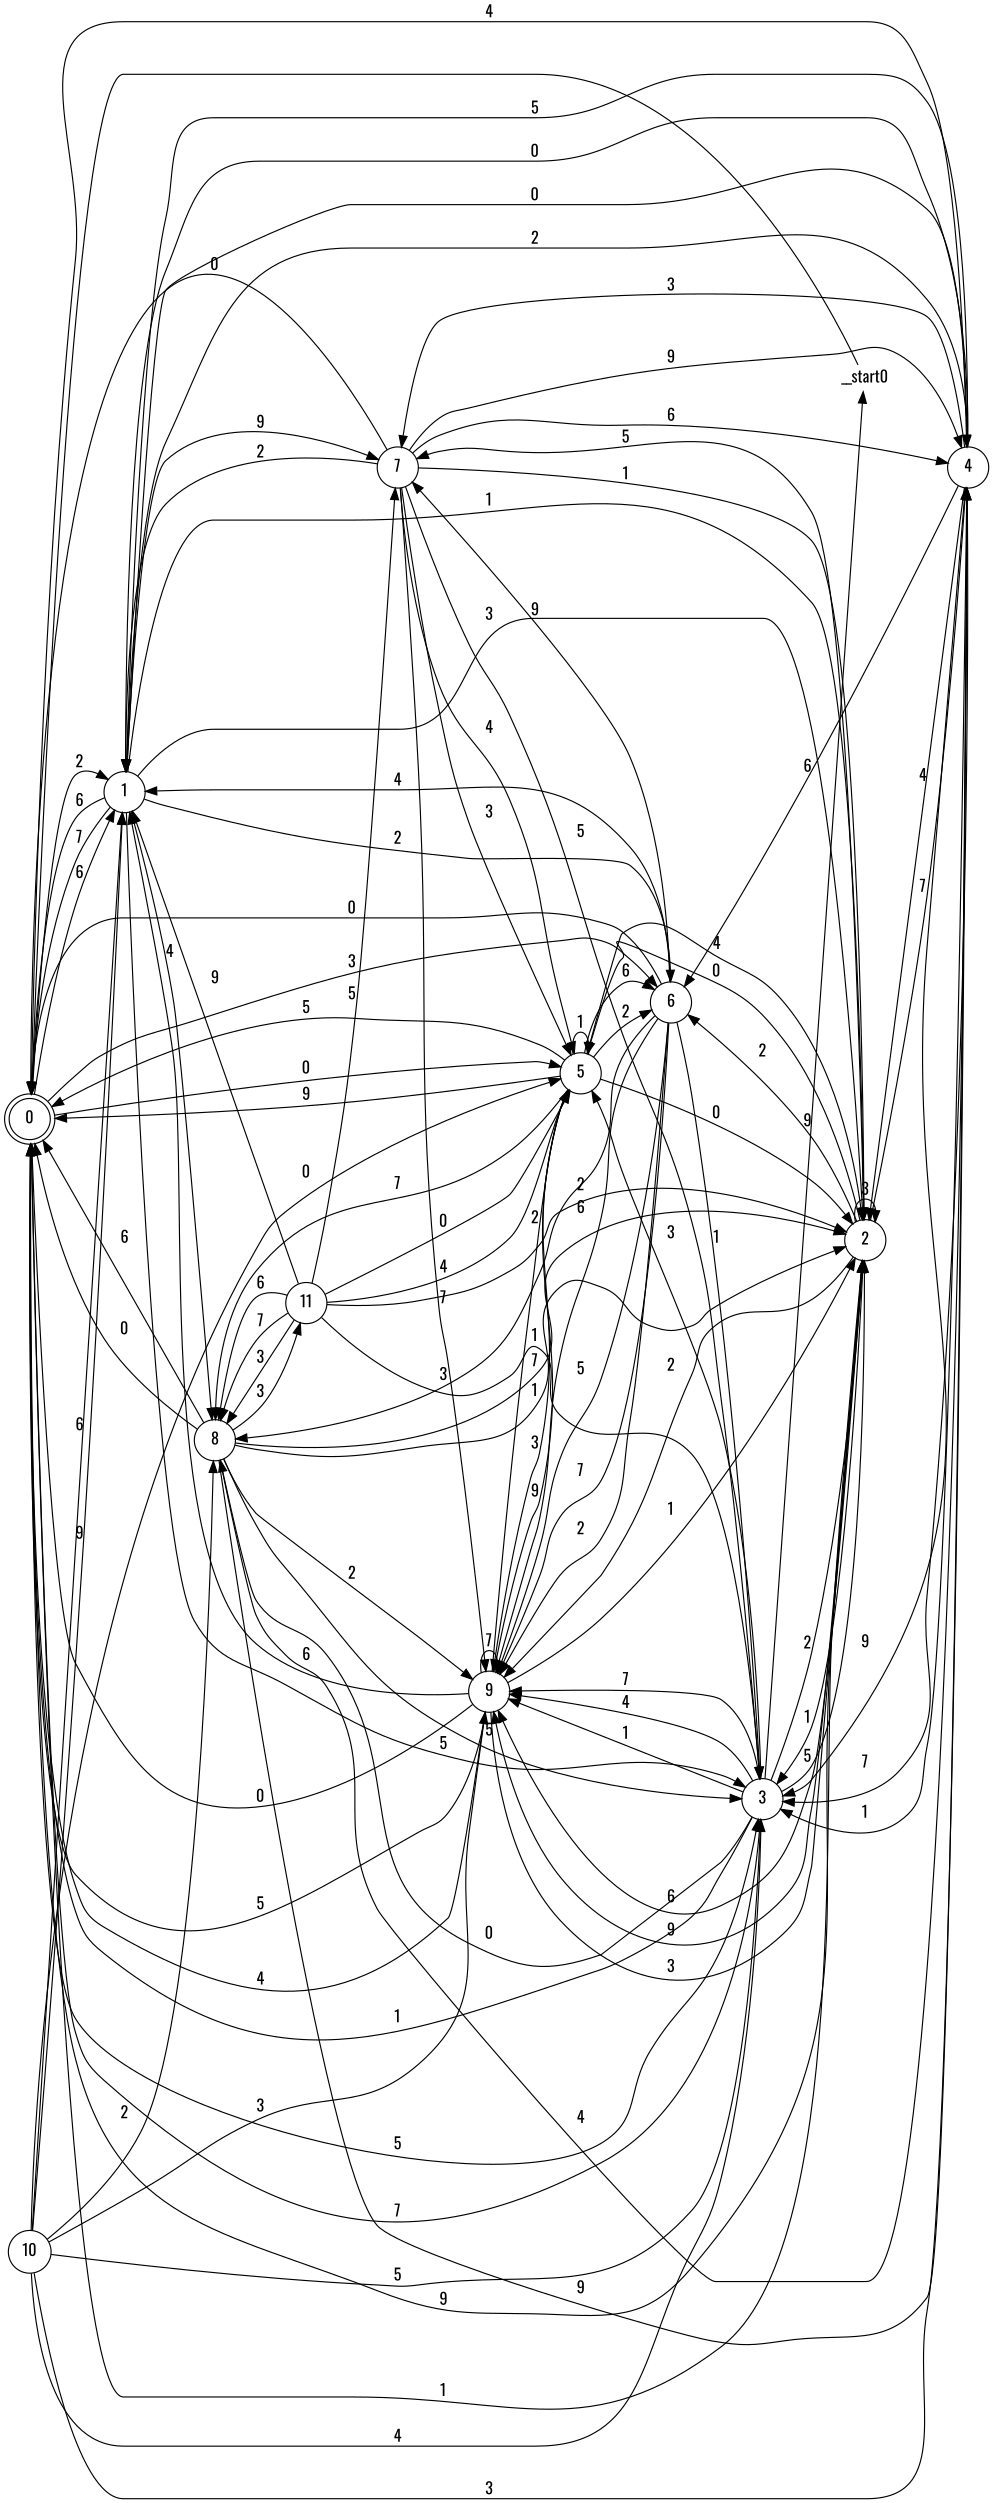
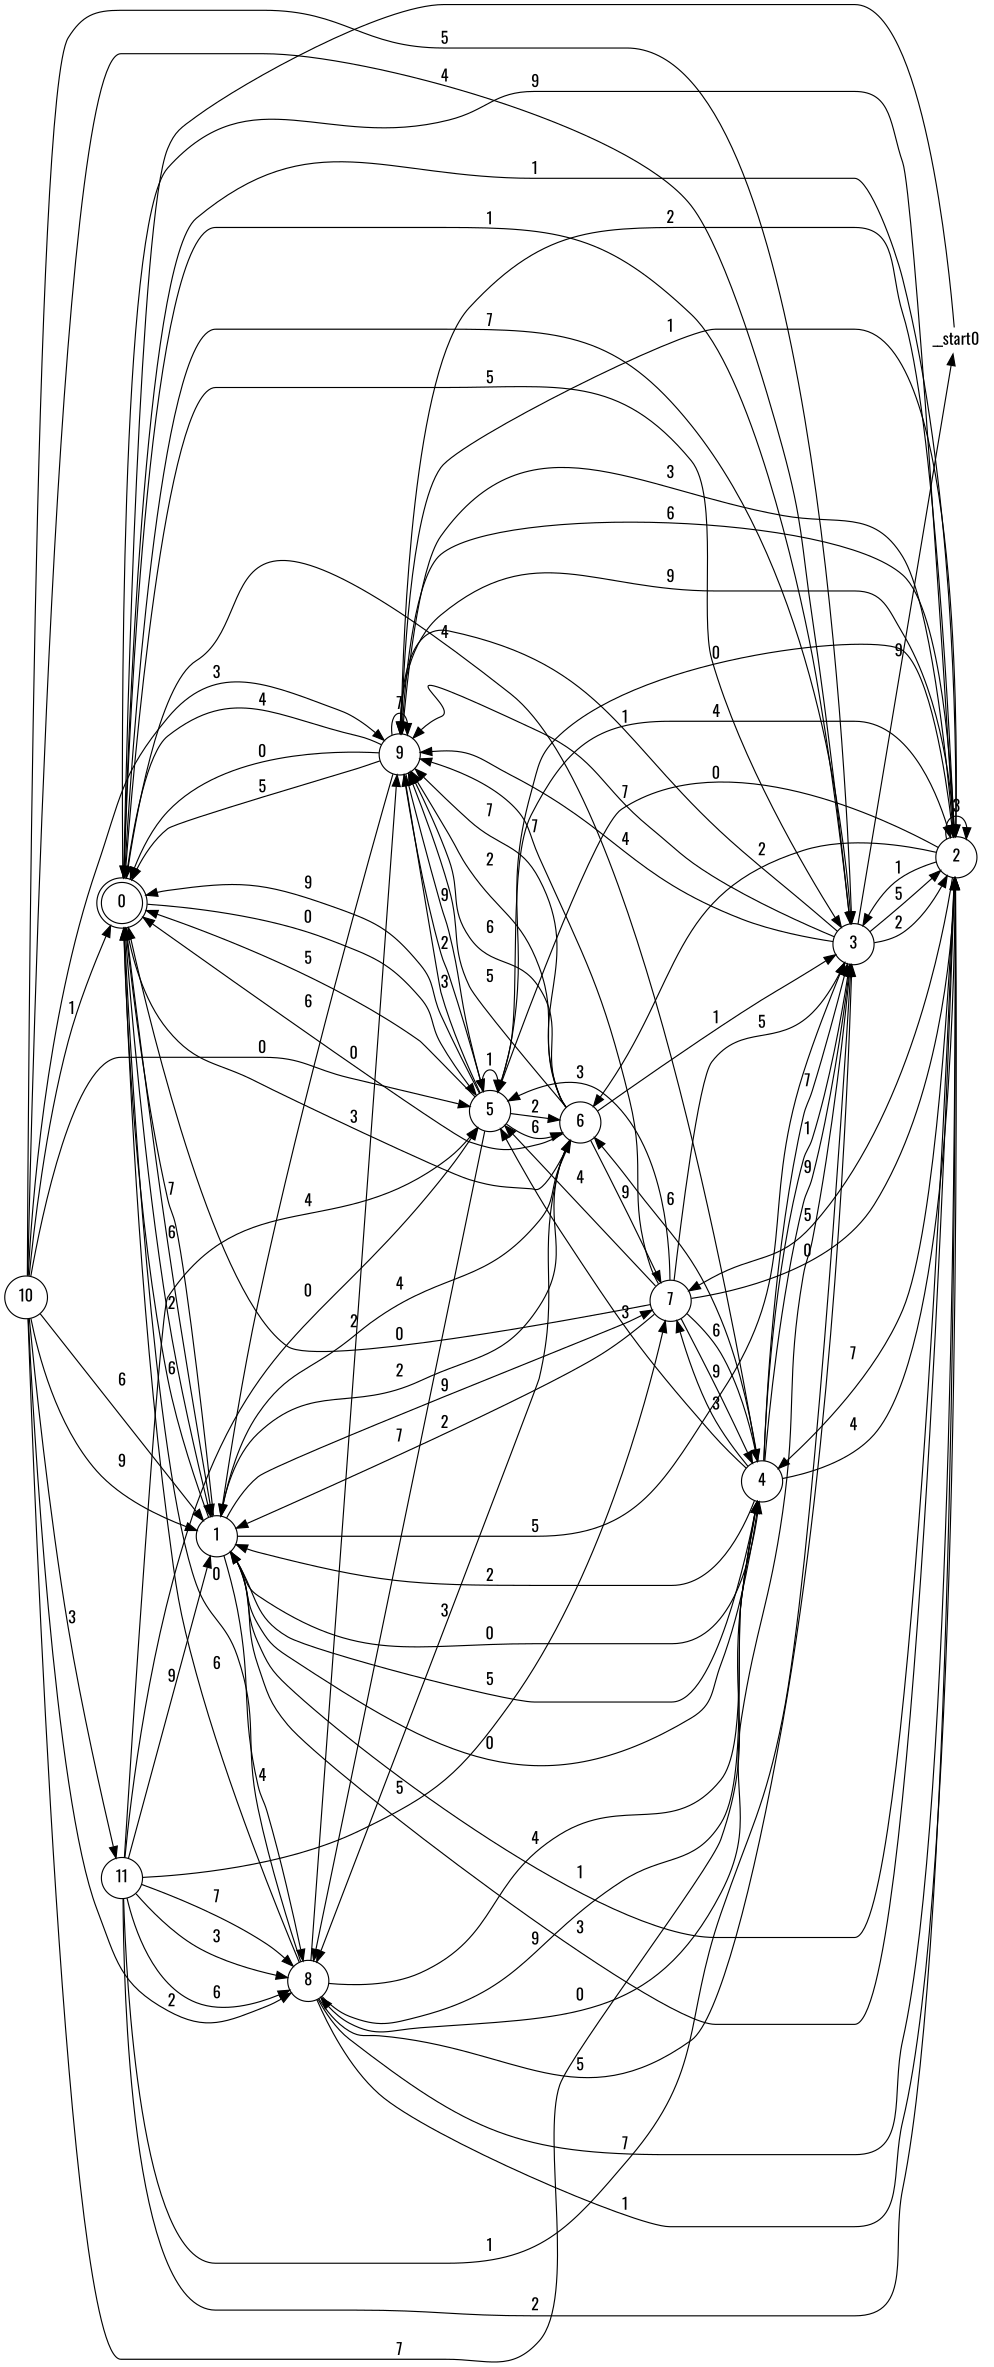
edge "7" -> "2": label "1" -> "0"
edge "10" -> "0": added, label "1"
edge "8" -> "11": now "10" -> "11"
edge "3" -> "5": now "4" -> "5"
edge "10" -> "4": label "3" -> "7"
